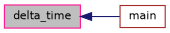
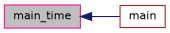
node "delta_time": label "delta_time" -> "main_time"
